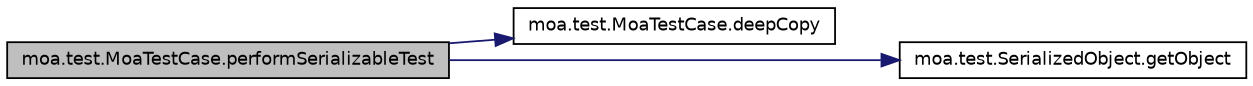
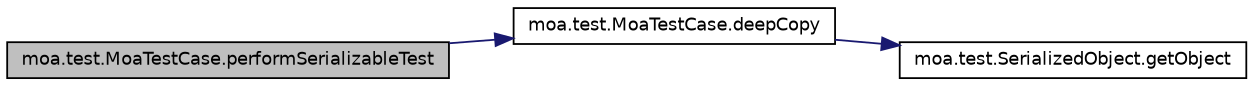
edge "moa.test.MoaTestCase.performSerializableTest" -> "moa.test.SerializedObject.getObject": now "moa.test.MoaTestCase.deepCopy" -> "moa.test.SerializedObject.getObject"
